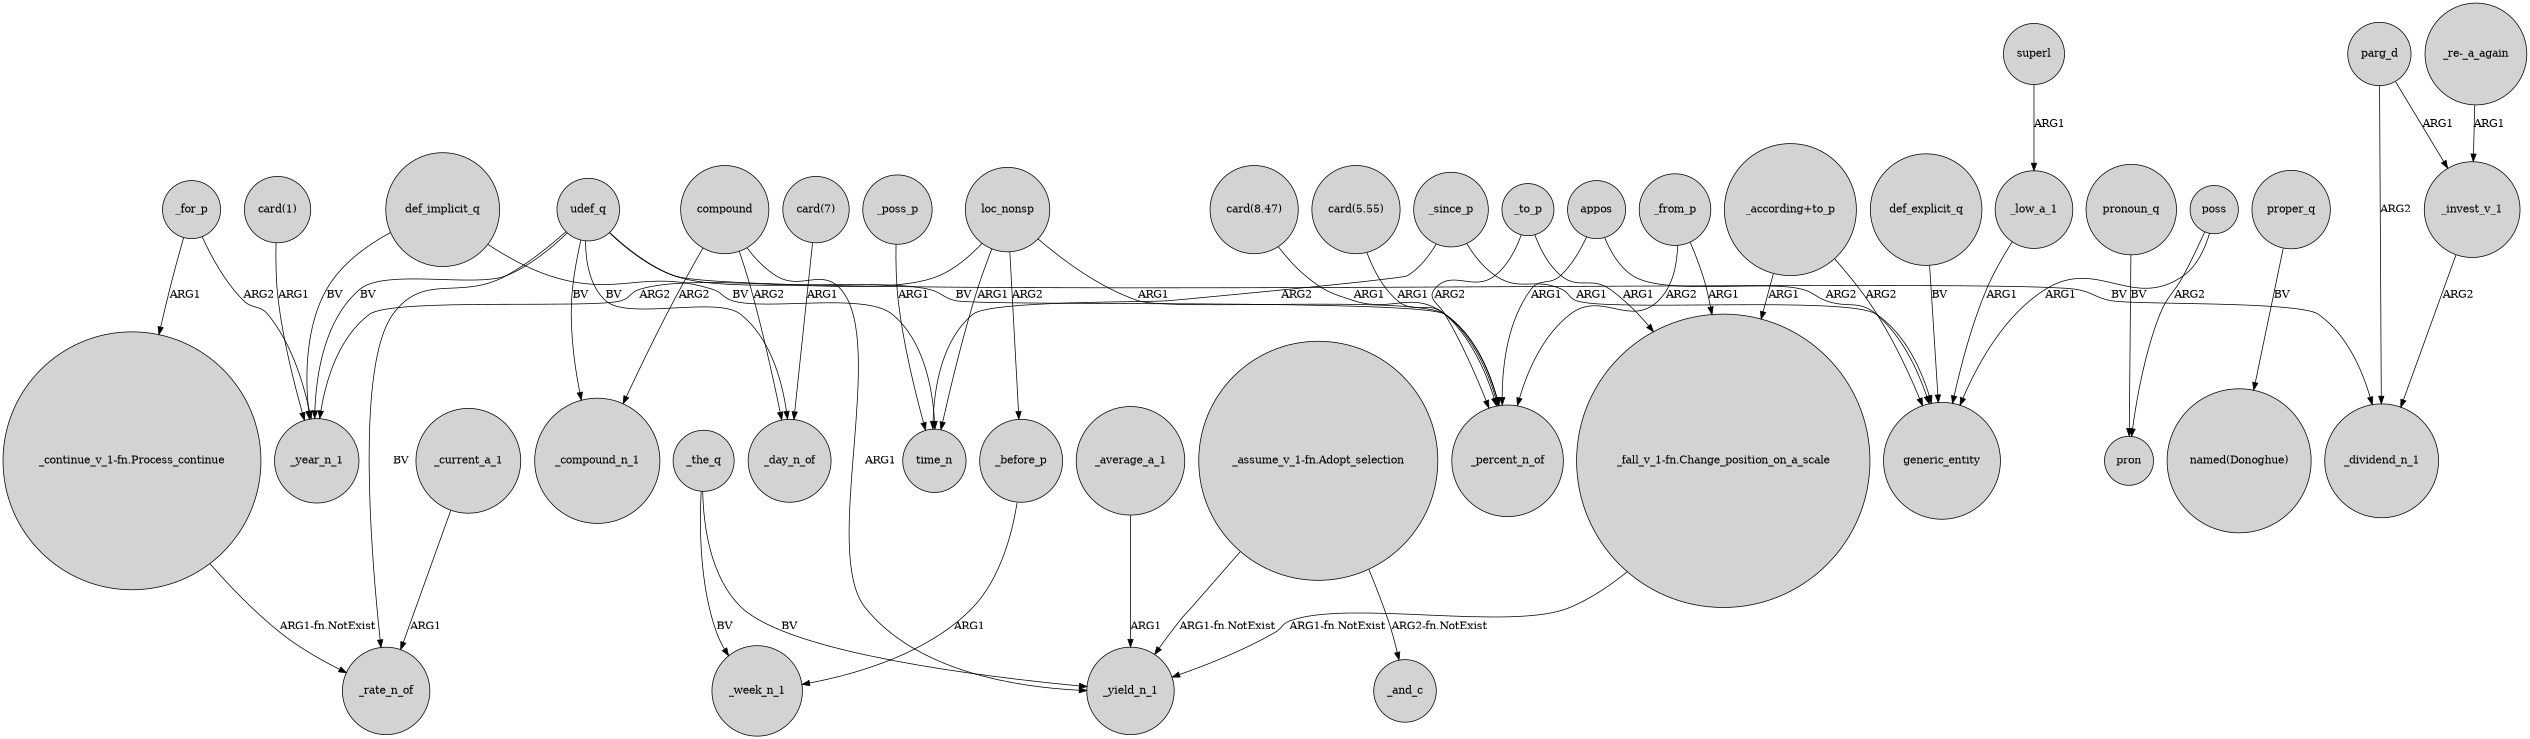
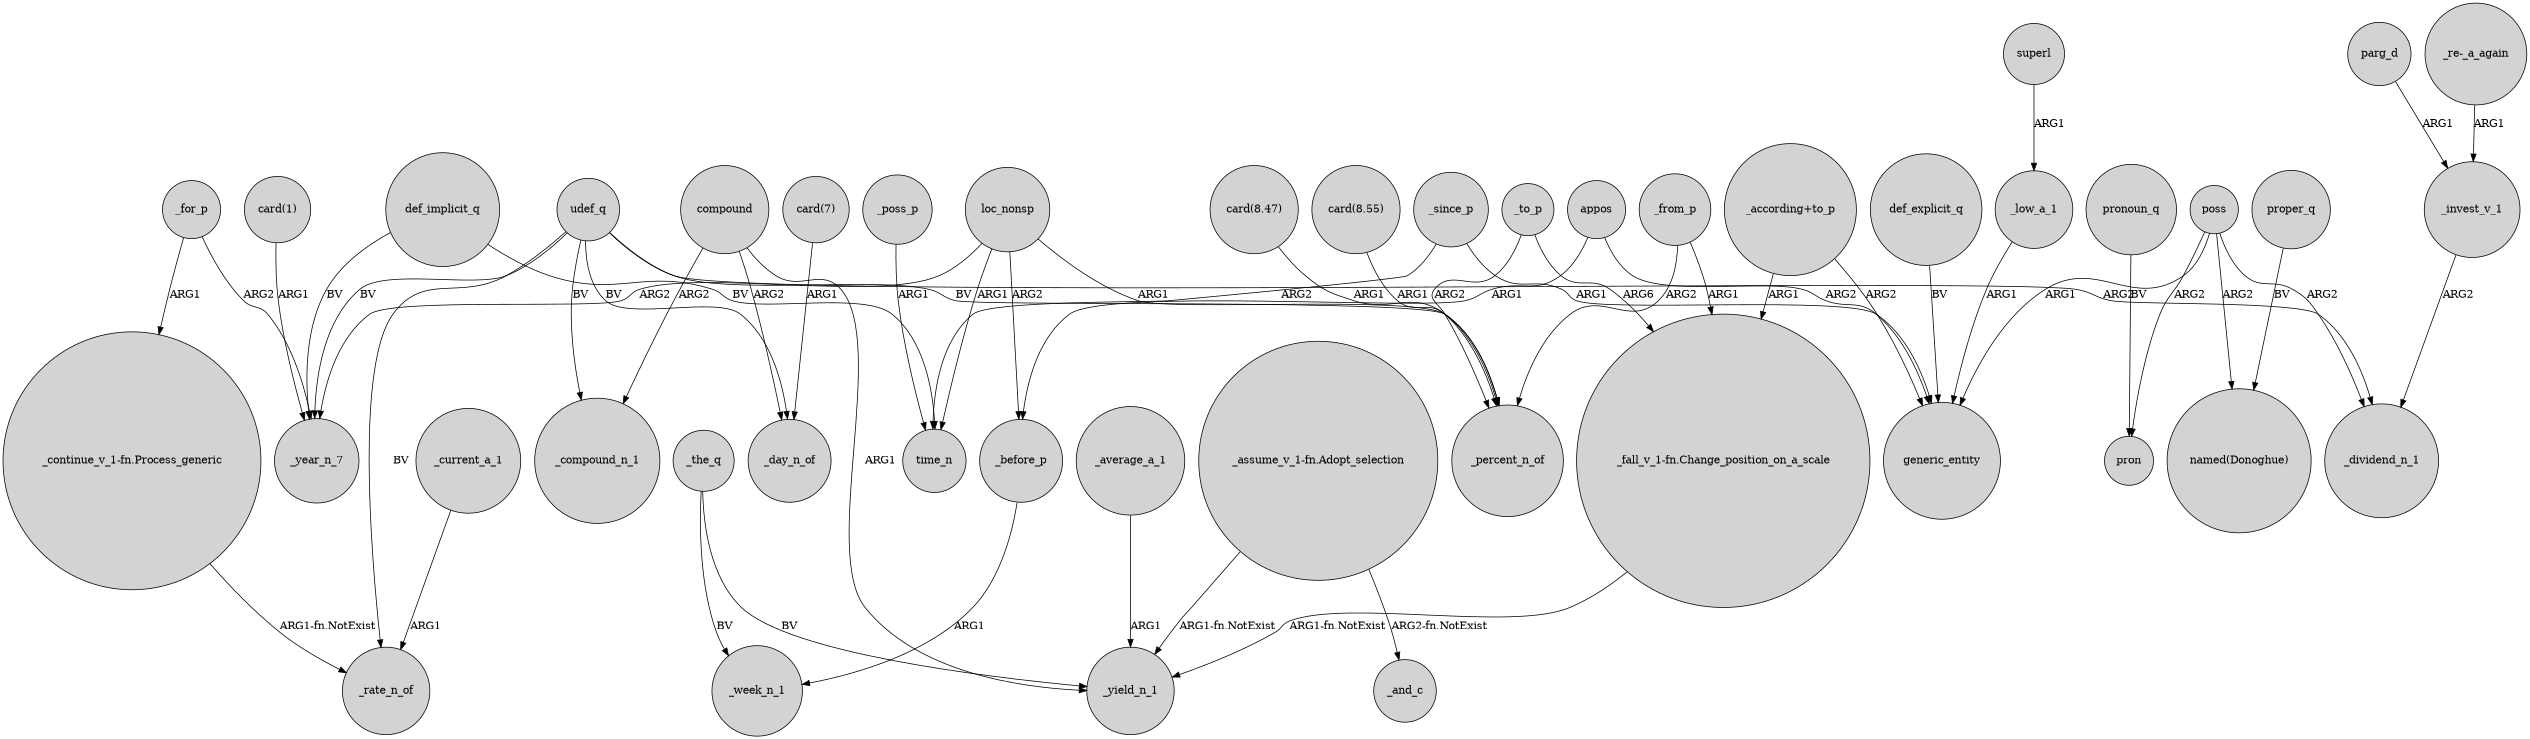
node "card(5.55)": label "card(5.55)" -> "card(8.55)"
edge "parg_d" -> "_dividend_n_1": now "poss" -> "_dividend_n_1"
edge "_to_p" -> "_fall_v_1-fn.Change_position_on_a_scale": label "ARG1" -> "ARG6"
edge "udef_q" -> "_dividend_n_1": label "BV" -> "ARG2"
edge "appos" -> "_percent_n_of": now "appos" -> "_before_p"
edge "poss" -> "named(Donoghue)": added, label "ARG2"
node "_continue_v_1-fn.Process_continue": label "_continue_v_1-fn.Process_continue" -> "_continue_v_1-fn.Process_generic"
node "_year_n_1": label "_year_n_1" -> "_year_n_7"
